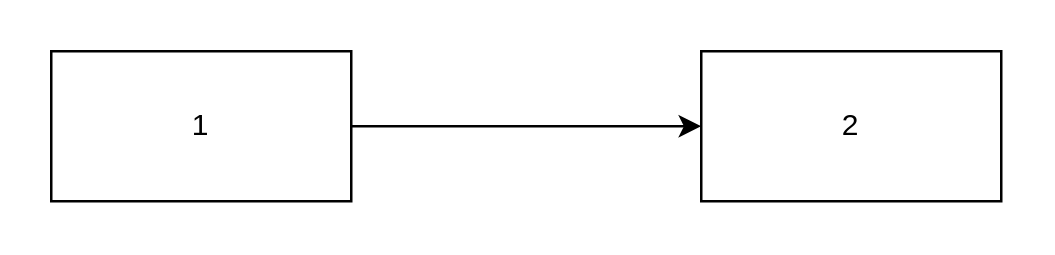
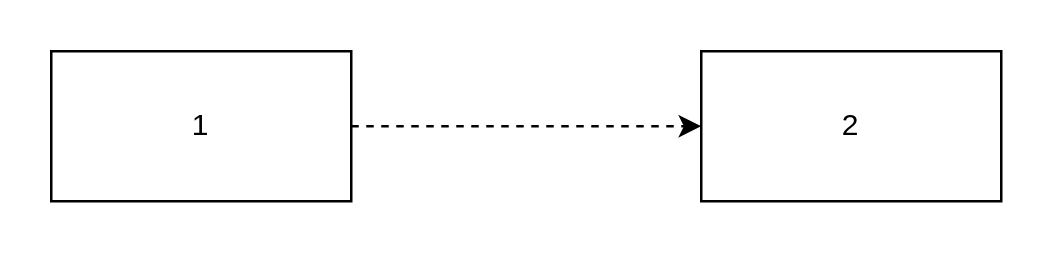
edge "1" -> "2": style solid -> dashed
